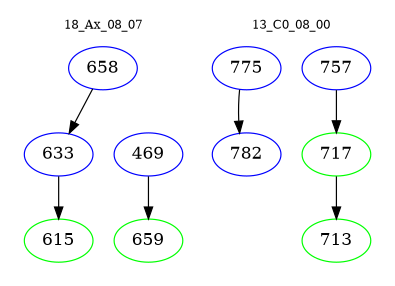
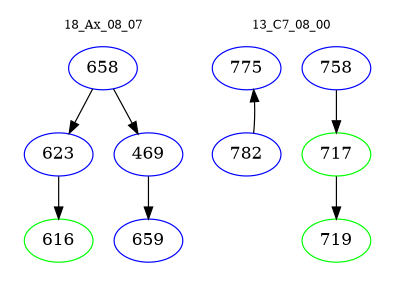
cluster "13_C0_08_00": label "13_C0_08_00" -> "13_C7_08_00"
node "757": label "757" -> "758"
edge "775" -> "782": reversed
edge "658" -> "469": added
node "633": label "633" -> "623"
node "615": label "615" -> "616"
node "659": color green -> blue
node "713": label "713" -> "719"
